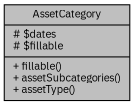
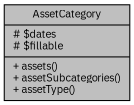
node "AssetCategory": text "+ fillable()" -> "+ assets()"
